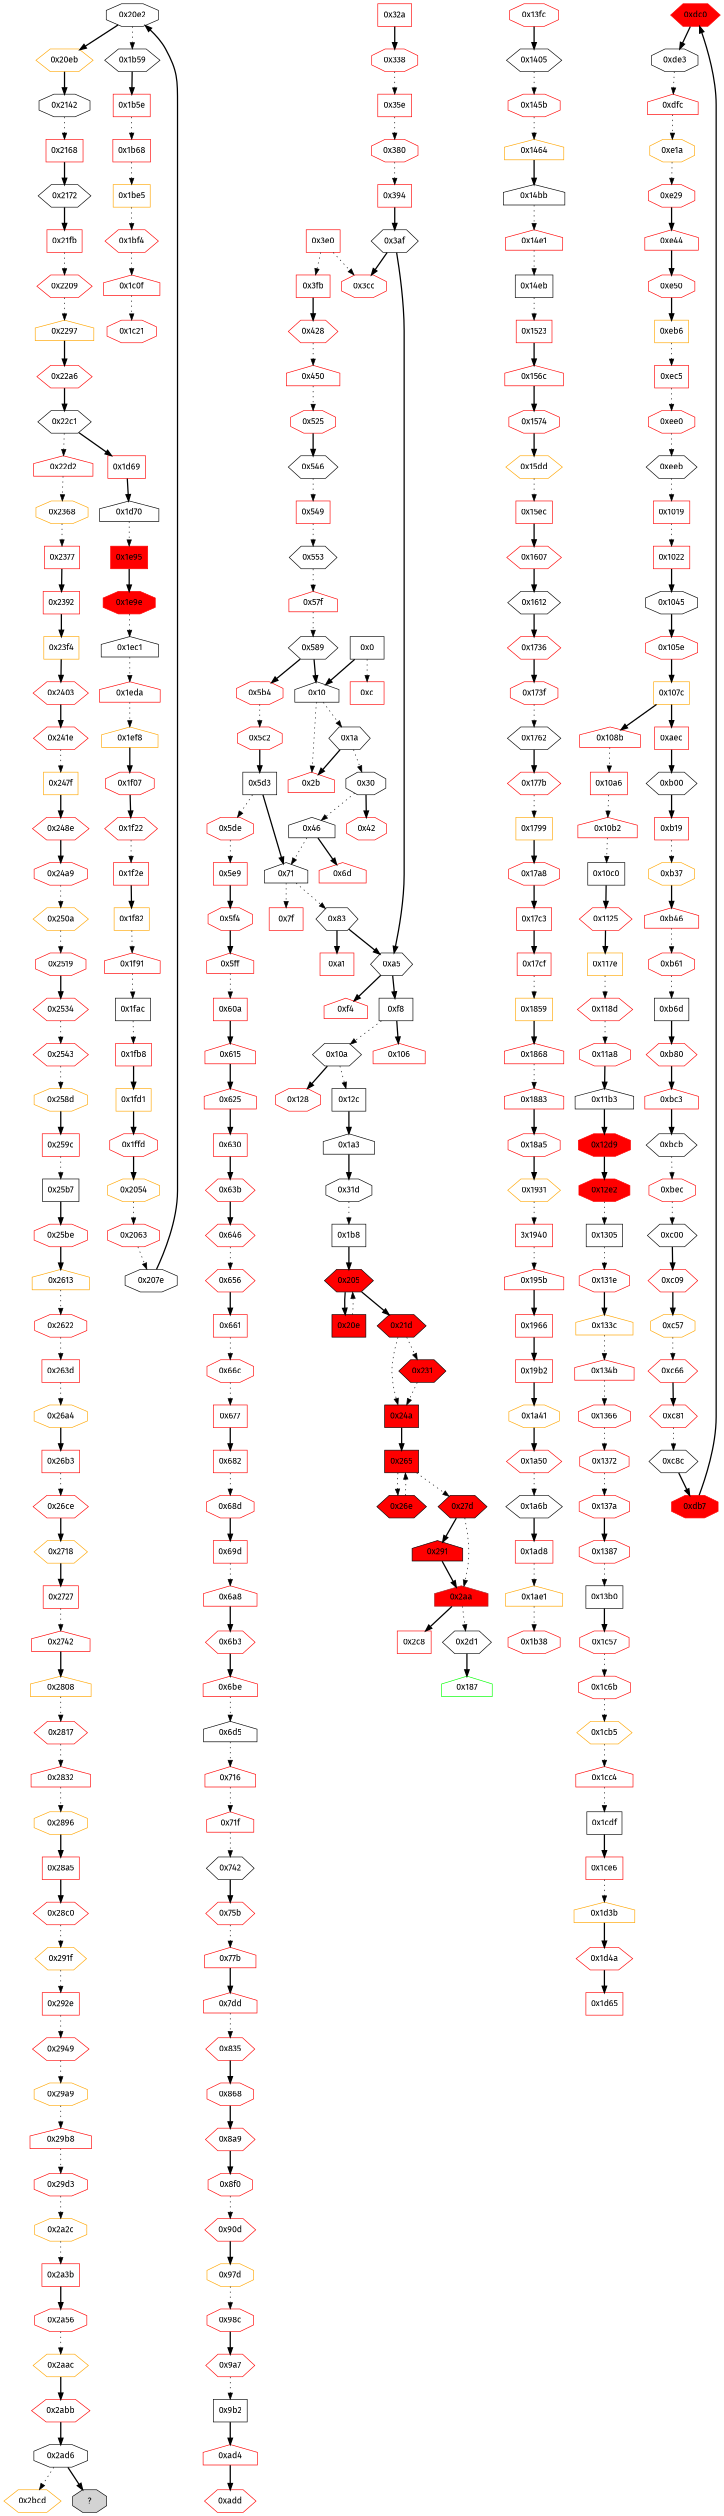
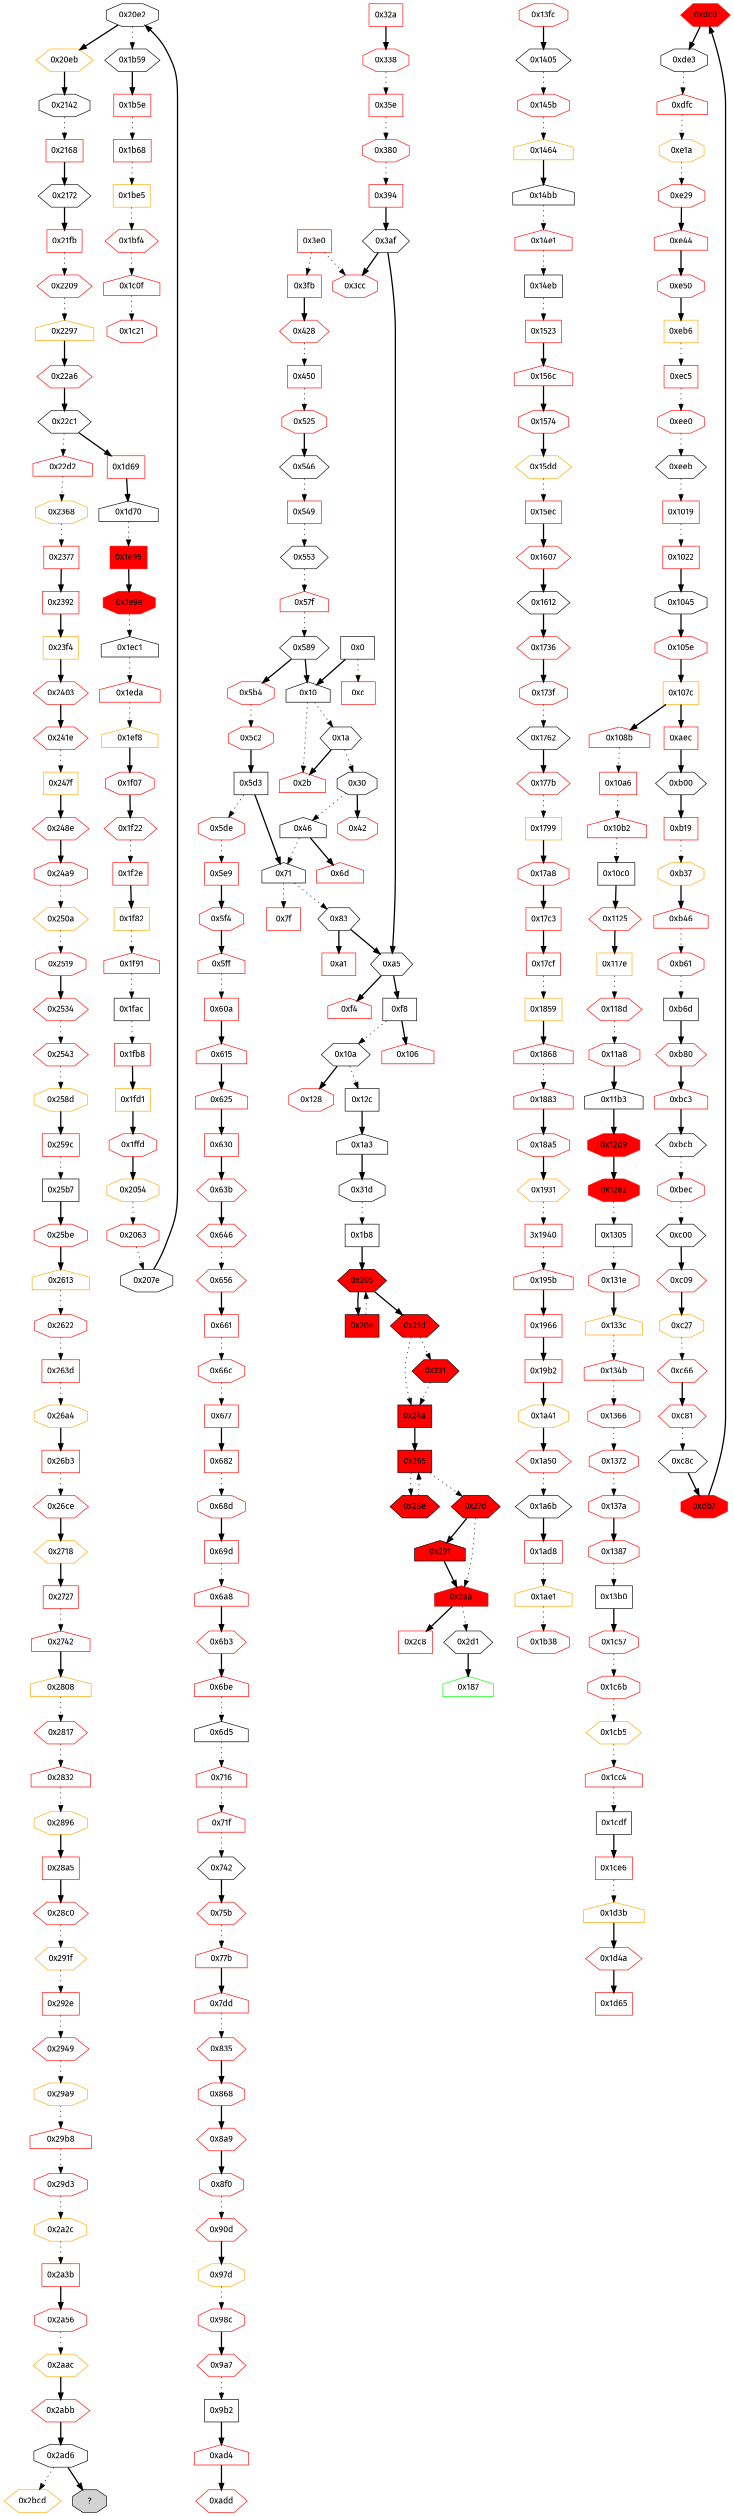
node "0x450": shape house -> box
node "0xc57": label "0xc57" -> "0xc27"
